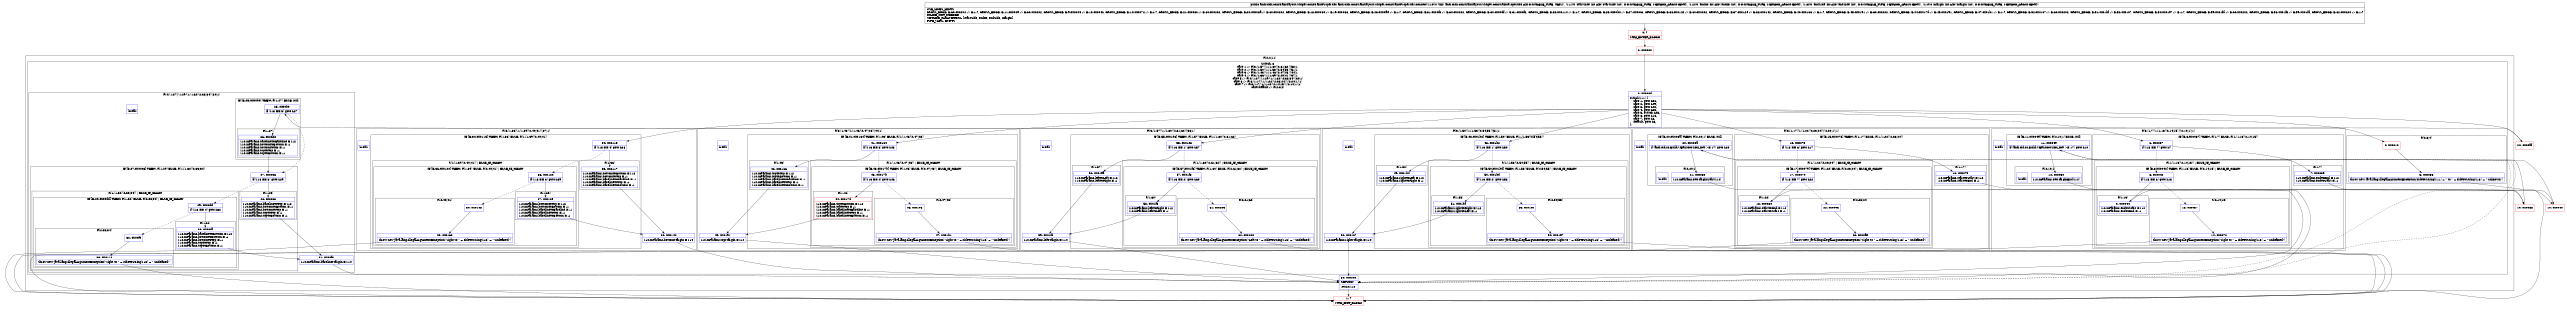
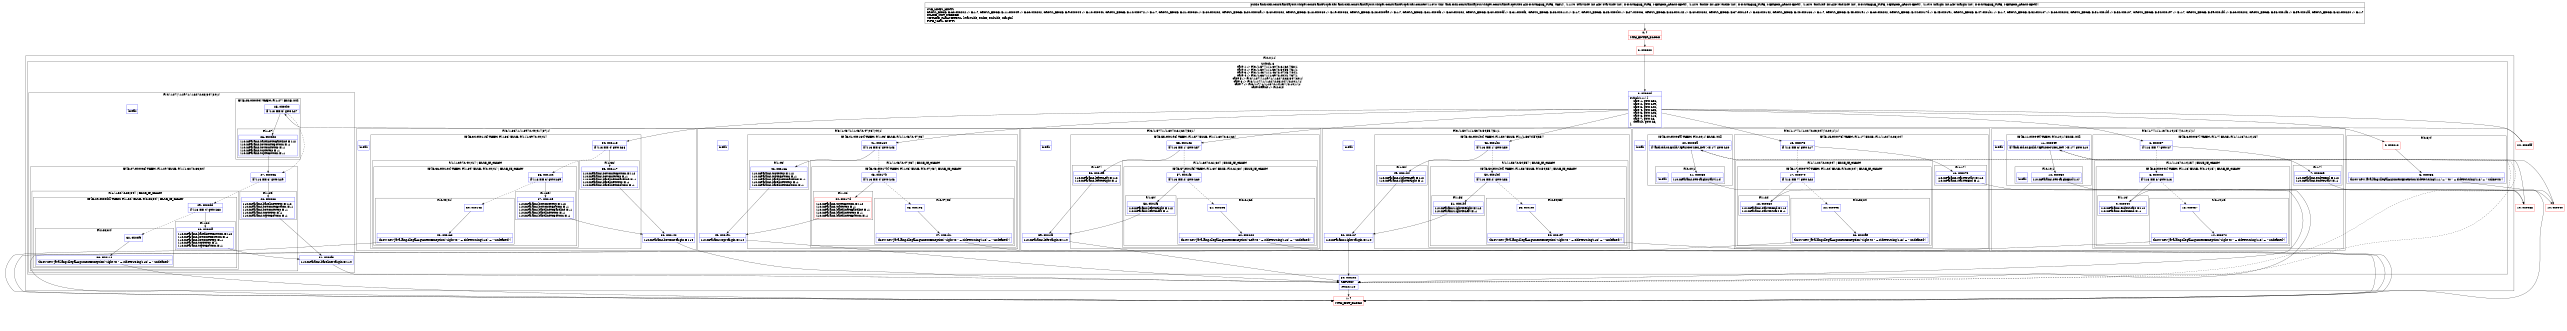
node "3: 0x000d": text "case 5: switch L25;" -> "case 5: goto L25;"
